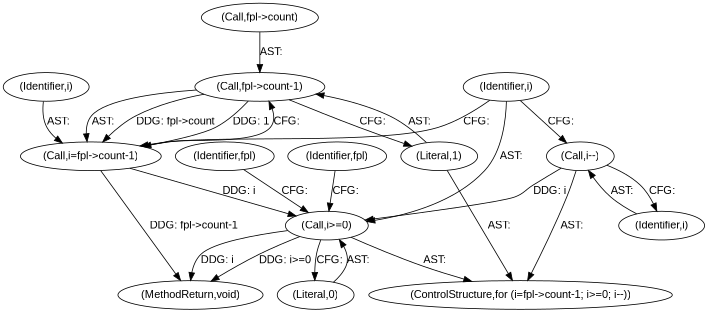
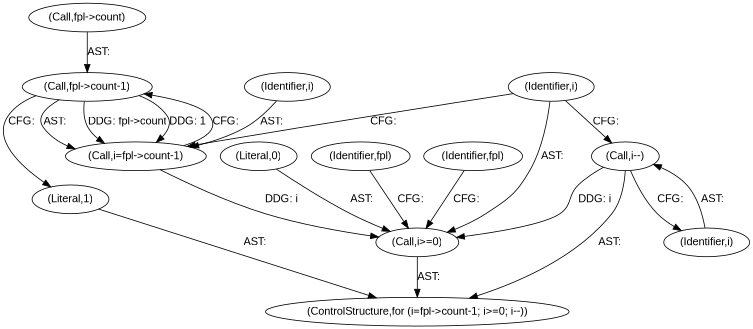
edge "(Literal,1)" -> "(Call,fpl->count-1)": removed, label "AST:"
edge "(Call,i>=0)" -> "(Literal,0)": removed, label "CFG:"
node "(MethodReturn,void)": removed
